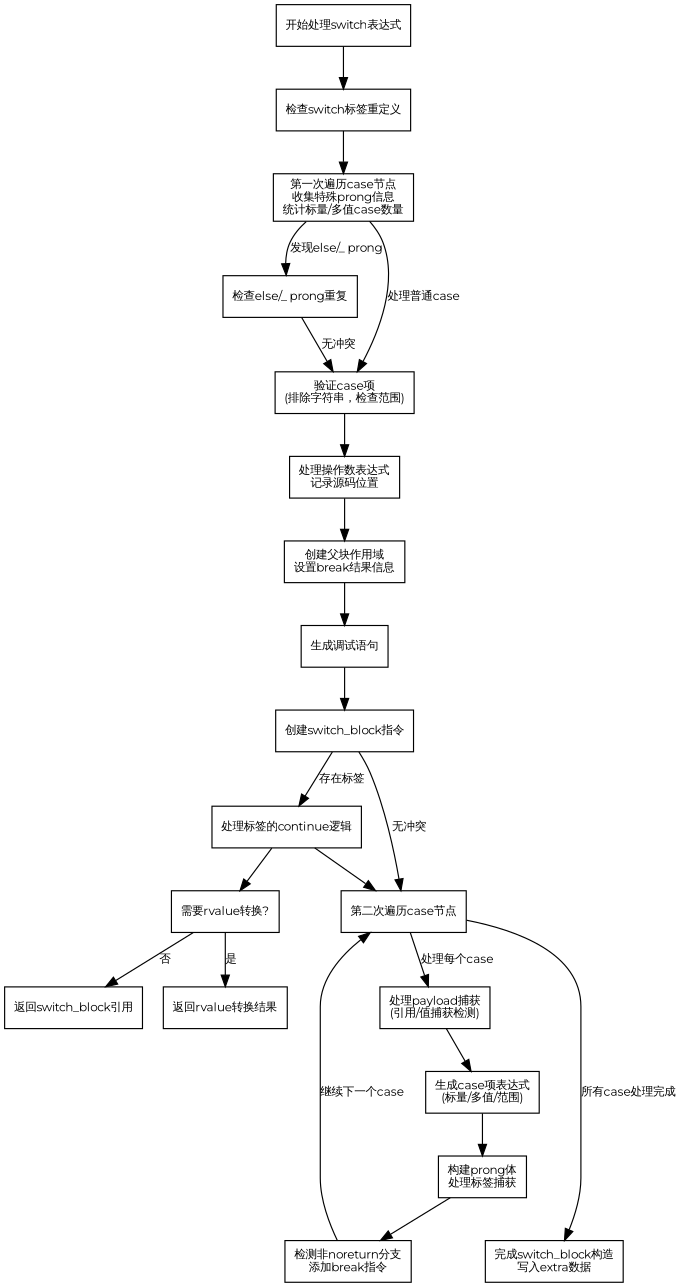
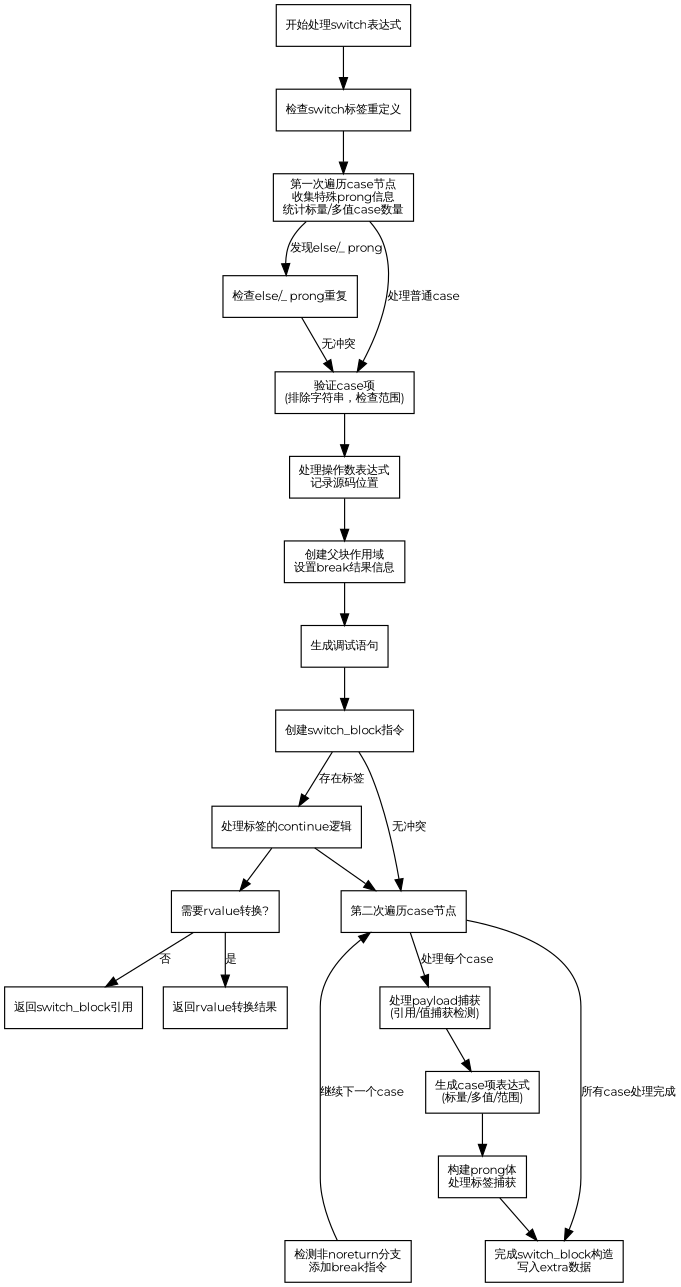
edge "构建prong体 处理标签捕获" -> "检测非noreturn分支 添加break指令": now "构建prong体 处理标签捕获" -> "完成switch_block构造 写入extra数据"
